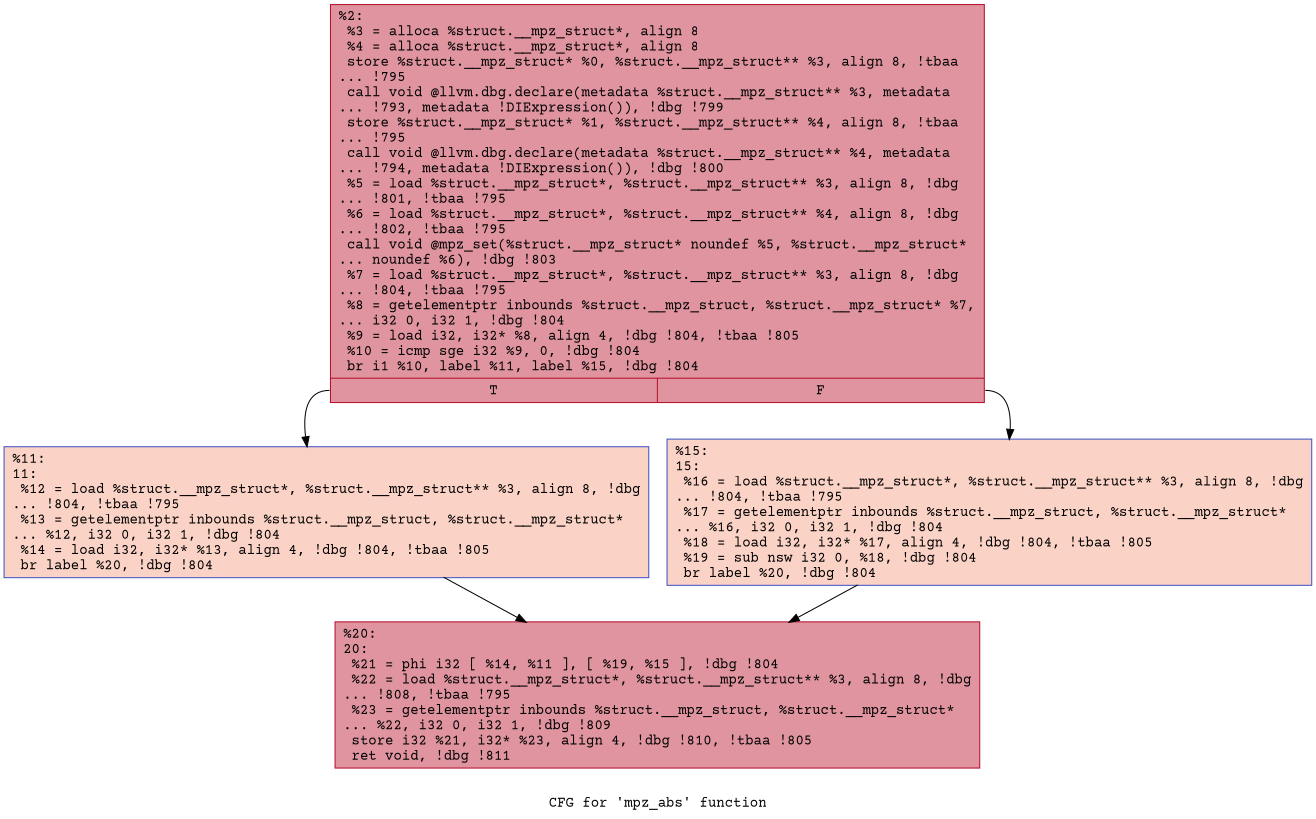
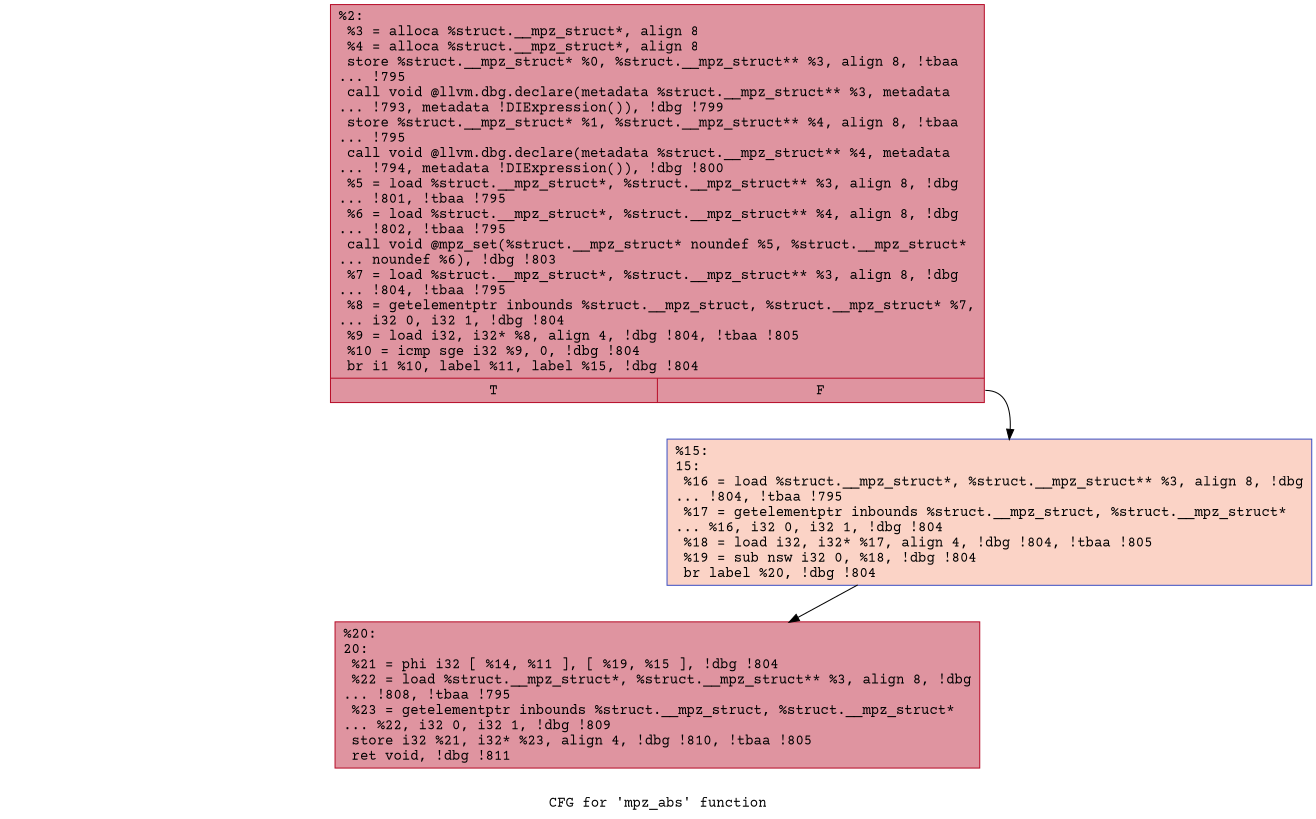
node "%11:": removed
